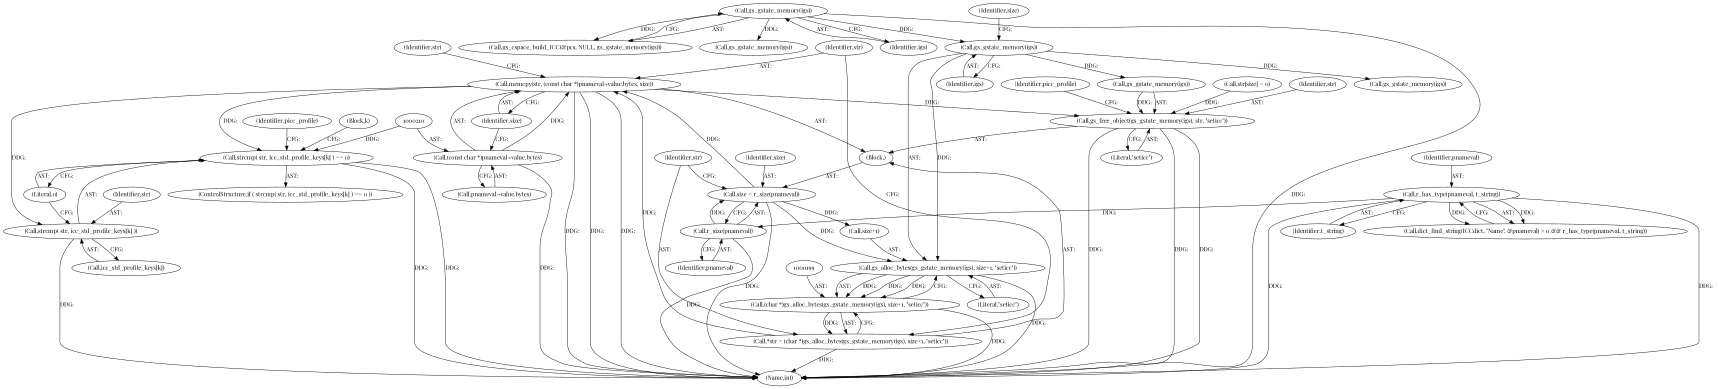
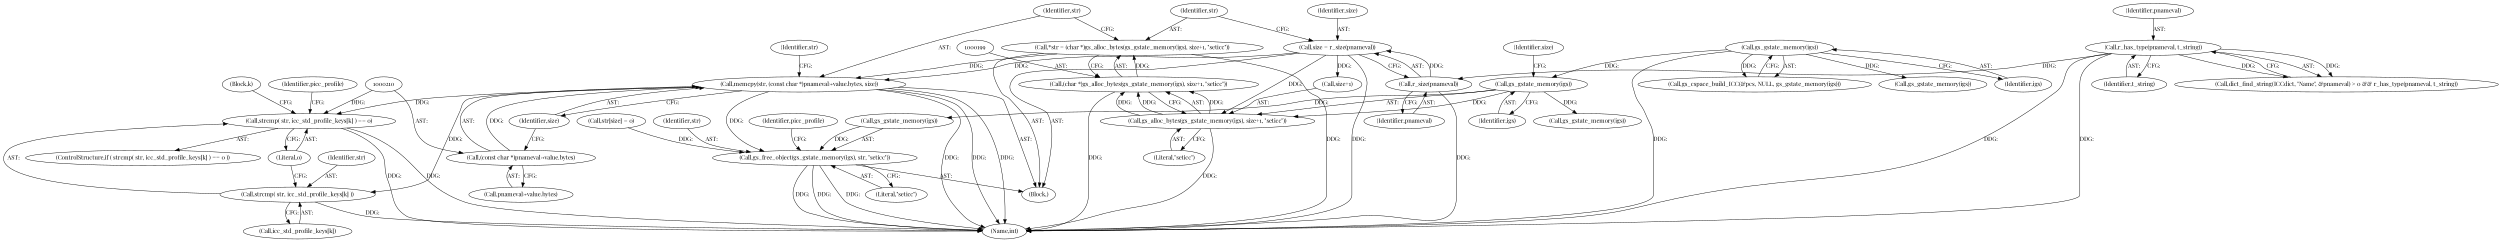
edge "(Block,)" -> "(Call,size = r_size(pnameval))": reversed
edge "(Call,(const char *)pnameval->value.bytes)" -> "(Name,int)": removed, label "DDG:"
